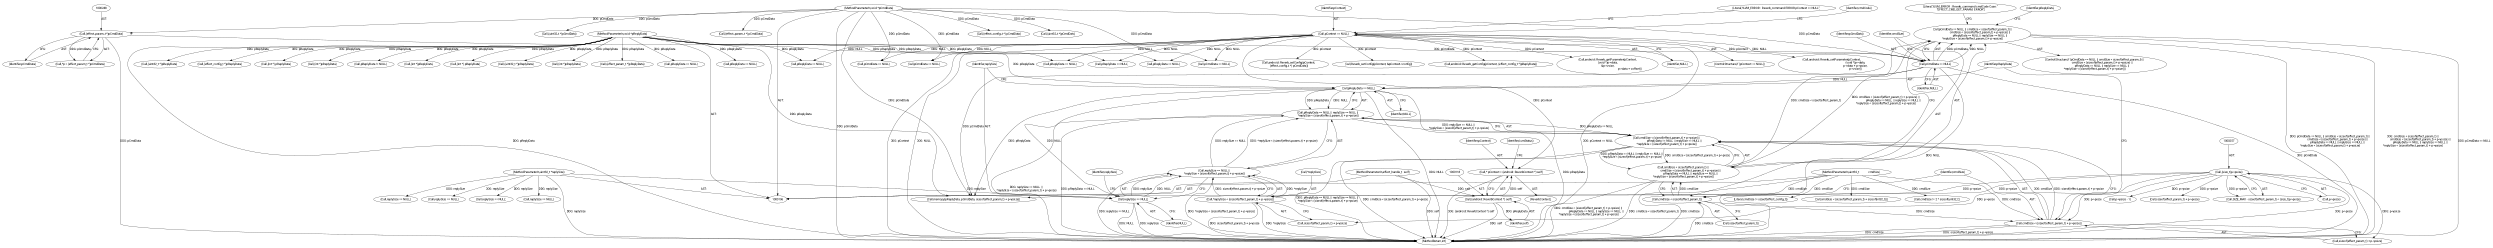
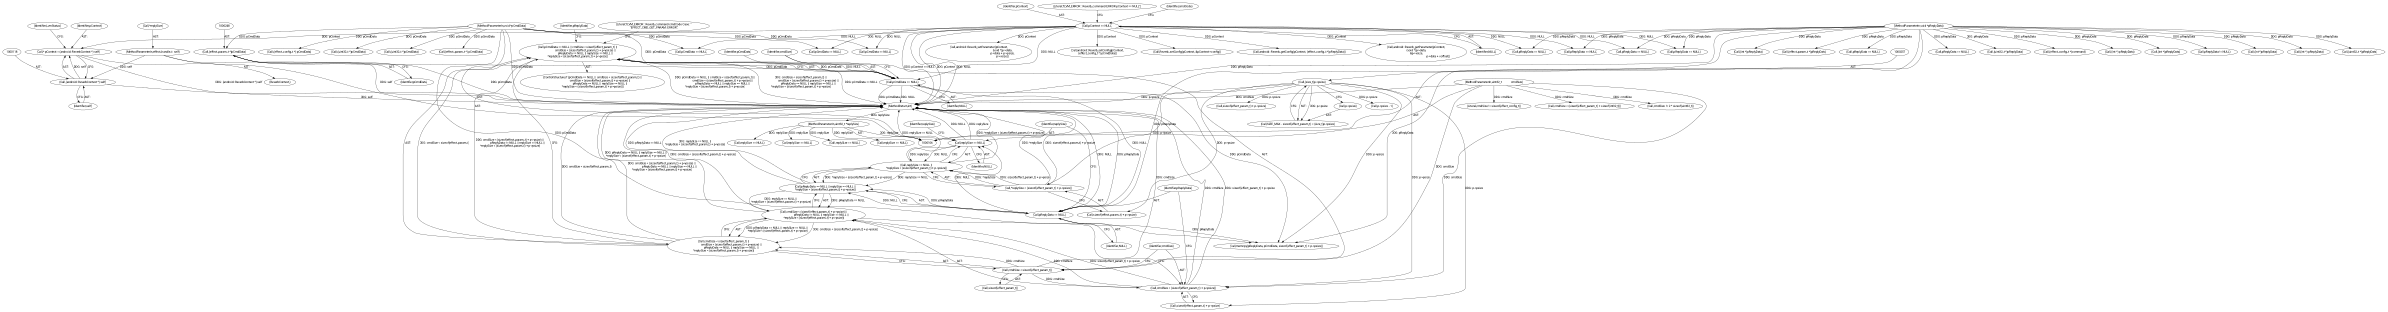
node "(Call,*p = (effect_param_t *)pCmdData)": removed
node "(Call,(effect_config_t *)pReplyData)": label "(Call,(effect_config_t *)pReplyData)" -> "(Call,(effect_config_t *)command)"
node "(ControlStructure,if (pContext == NULL))": removed
edge "(Call,p->psize)" -> "(Call,(size_t)p->psize)": now "(Call,p->psize)" -> "(Call,SIZE_MAX - sizeof(effect_param_t) < (size_t)p->psize)"
edge "(Call,*replySize)" -> "(Call,*replySize < (sizeof(effect_param_t) + p->psize))": now "(Call,*replySize)" -> "(MethodParameterIn,effect_handle_t  self)"
edge "(Call,(android::ReverbContext *) self)" -> "(Identifier,self)": label "DDG: pReplyData" -> "CFG: "
edge "(MethodParameterIn,uint32_t *replySize)" -> "(MethodReturn,int)": reversed
